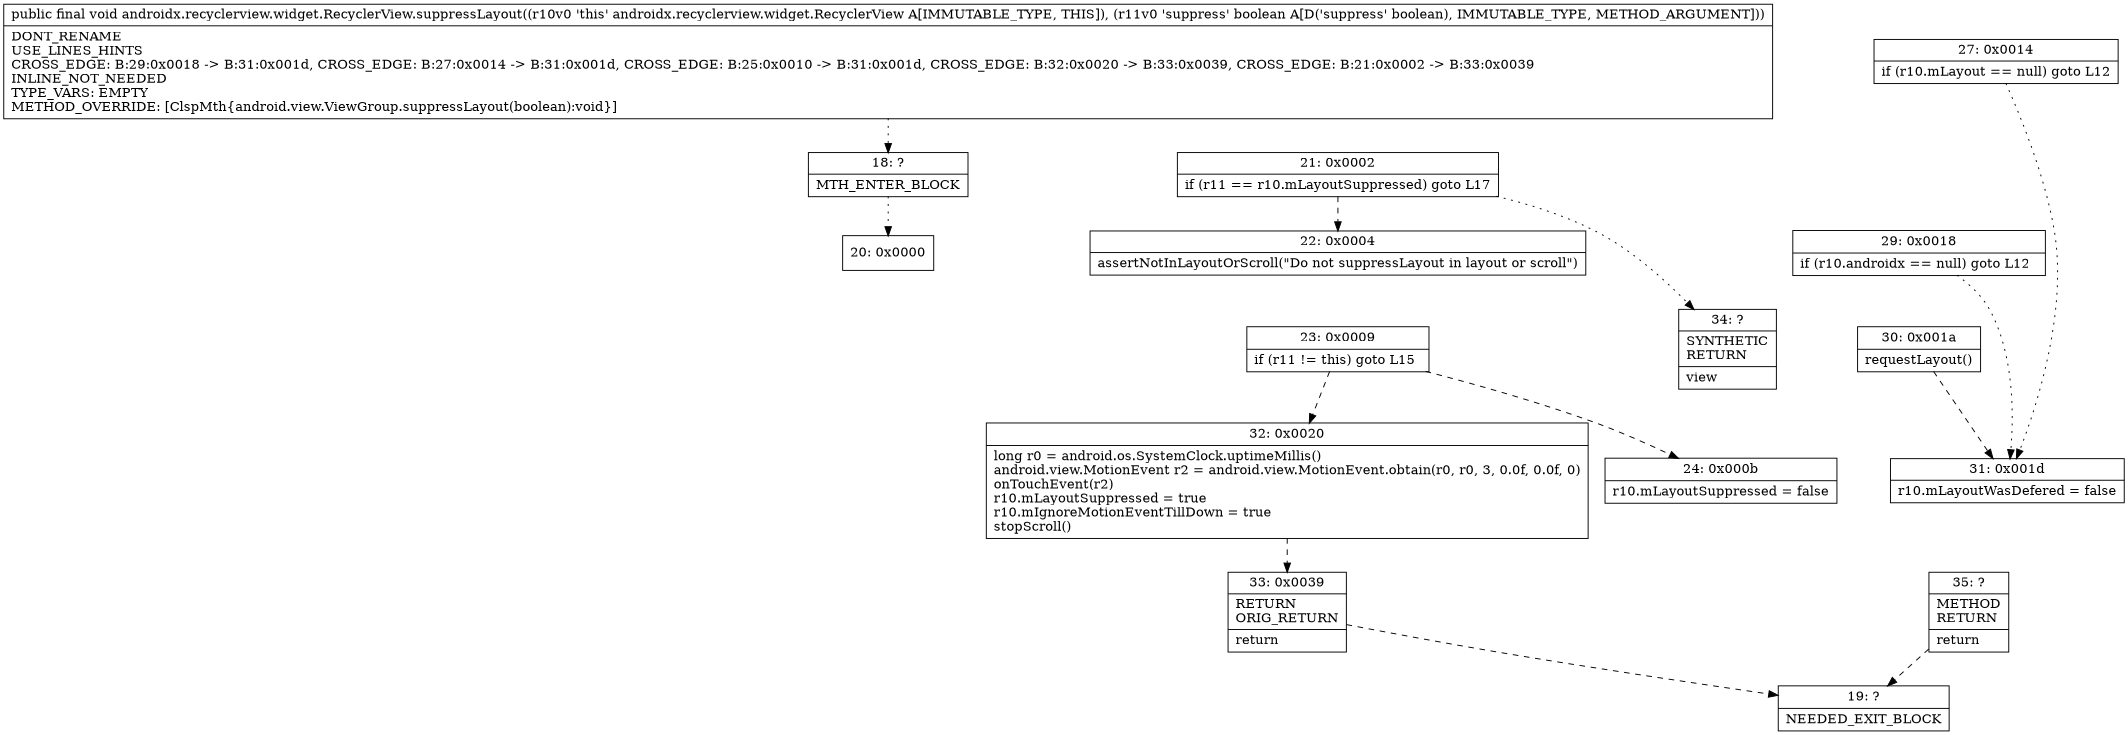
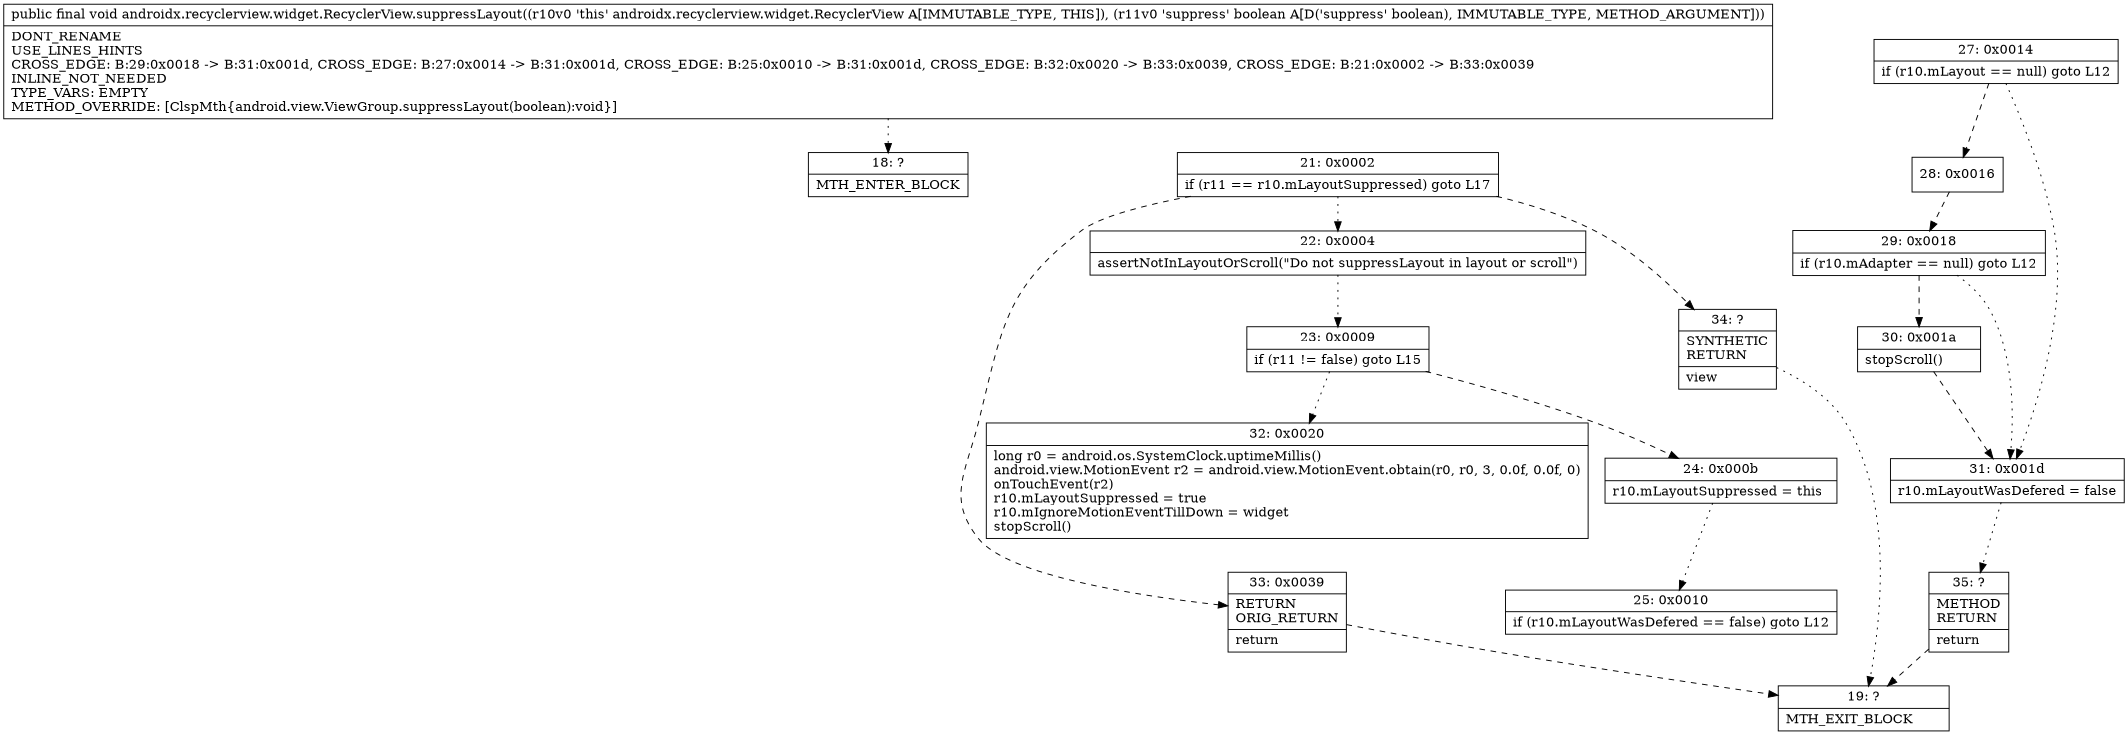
node "28: 0x0016": added
edge "21: 0x0002" -> "22: 0x0004": style dashed -> dotted
edge "21: 0x0002" -> "34: ?": style dotted -> dashed
node "20: 0x0000": removed
node "29: 0x0018": text "if (r10.androidx == null) goto L12" -> "if (r10.mAdapter == null) goto L12"
edge "22: 0x0004" -> "23: 0x0009": added
edge "29: 0x0018" -> "30: 0x001a": added
node "23: 0x0009": text "if (r11 != this) goto L15" -> "if (r11 != false) goto L15"
node "30: 0x001a": text "requestLayout()" -> "stopScroll()"
edge "23: 0x0009" -> "32: 0x0020": style dashed -> dotted
node "24: 0x000b": text "r10.mLayoutSuppressed = false" -> "r10.mLayoutSuppressed = this"
edge "34: ?" -> "19: ?": added
node "32: 0x0020": text "r10.mIgnoreMotionEventTillDown = true" -> "r10.mIgnoreMotionEventTillDown = widget"
edge "31: 0x001d" -> "35: ?": added
edge "32: 0x0020" -> "33: 0x0039": now "21: 0x0002" -> "33: 0x0039"
node "25: 0x0010": added
node "19: ?": text "NEEDED_EXIT_BLOCK" -> "MTH_EXIT_BLOCK"
